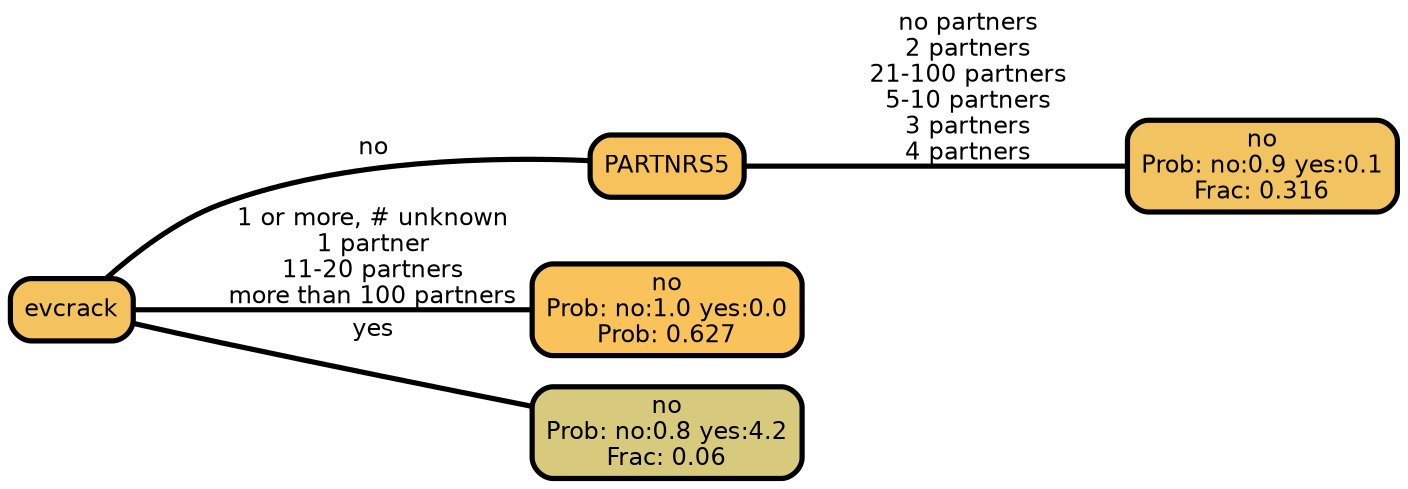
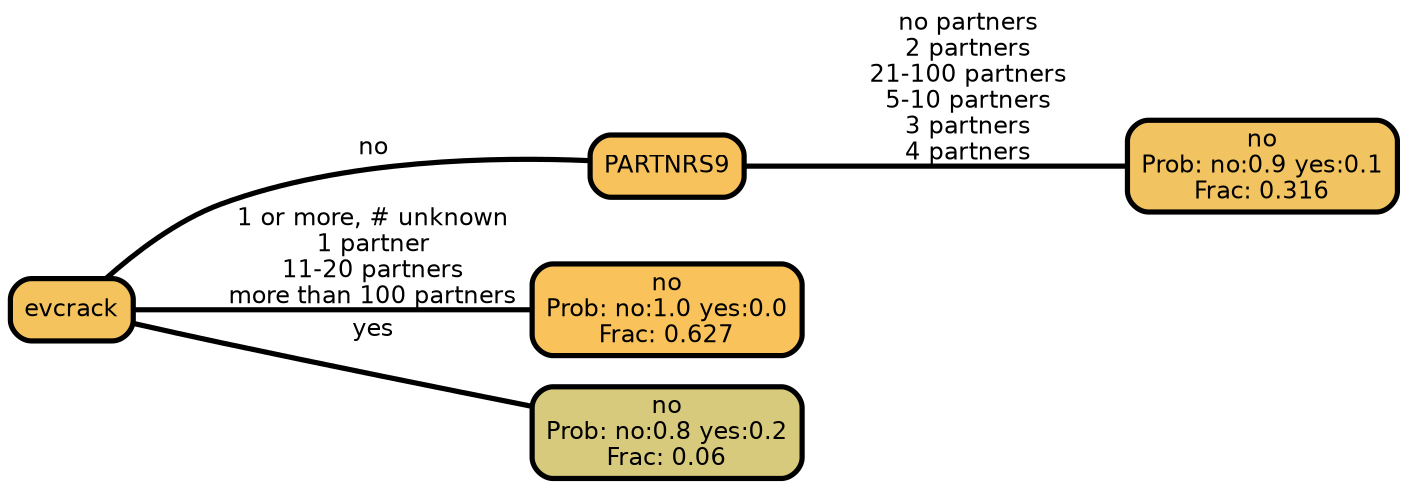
node "PARTNRS5": label "PARTNRS5" -> "PARTNRS9"
node "no Prob: no:1.0 yes:0.0 Prob: 0.627": label "no Prob: no:1.0 yes:0.0 Prob: 0.627" -> "no Prob: no:1.0 yes:0.0 Frac: 0.627"
node "no Prob: no:0.8 yes:4.2 Frac: 0.06": label "no Prob: no:0.8 yes:4.2 Frac: 0.06" -> "no Prob: no:0.8 yes:0.2 Frac: 0.06"
